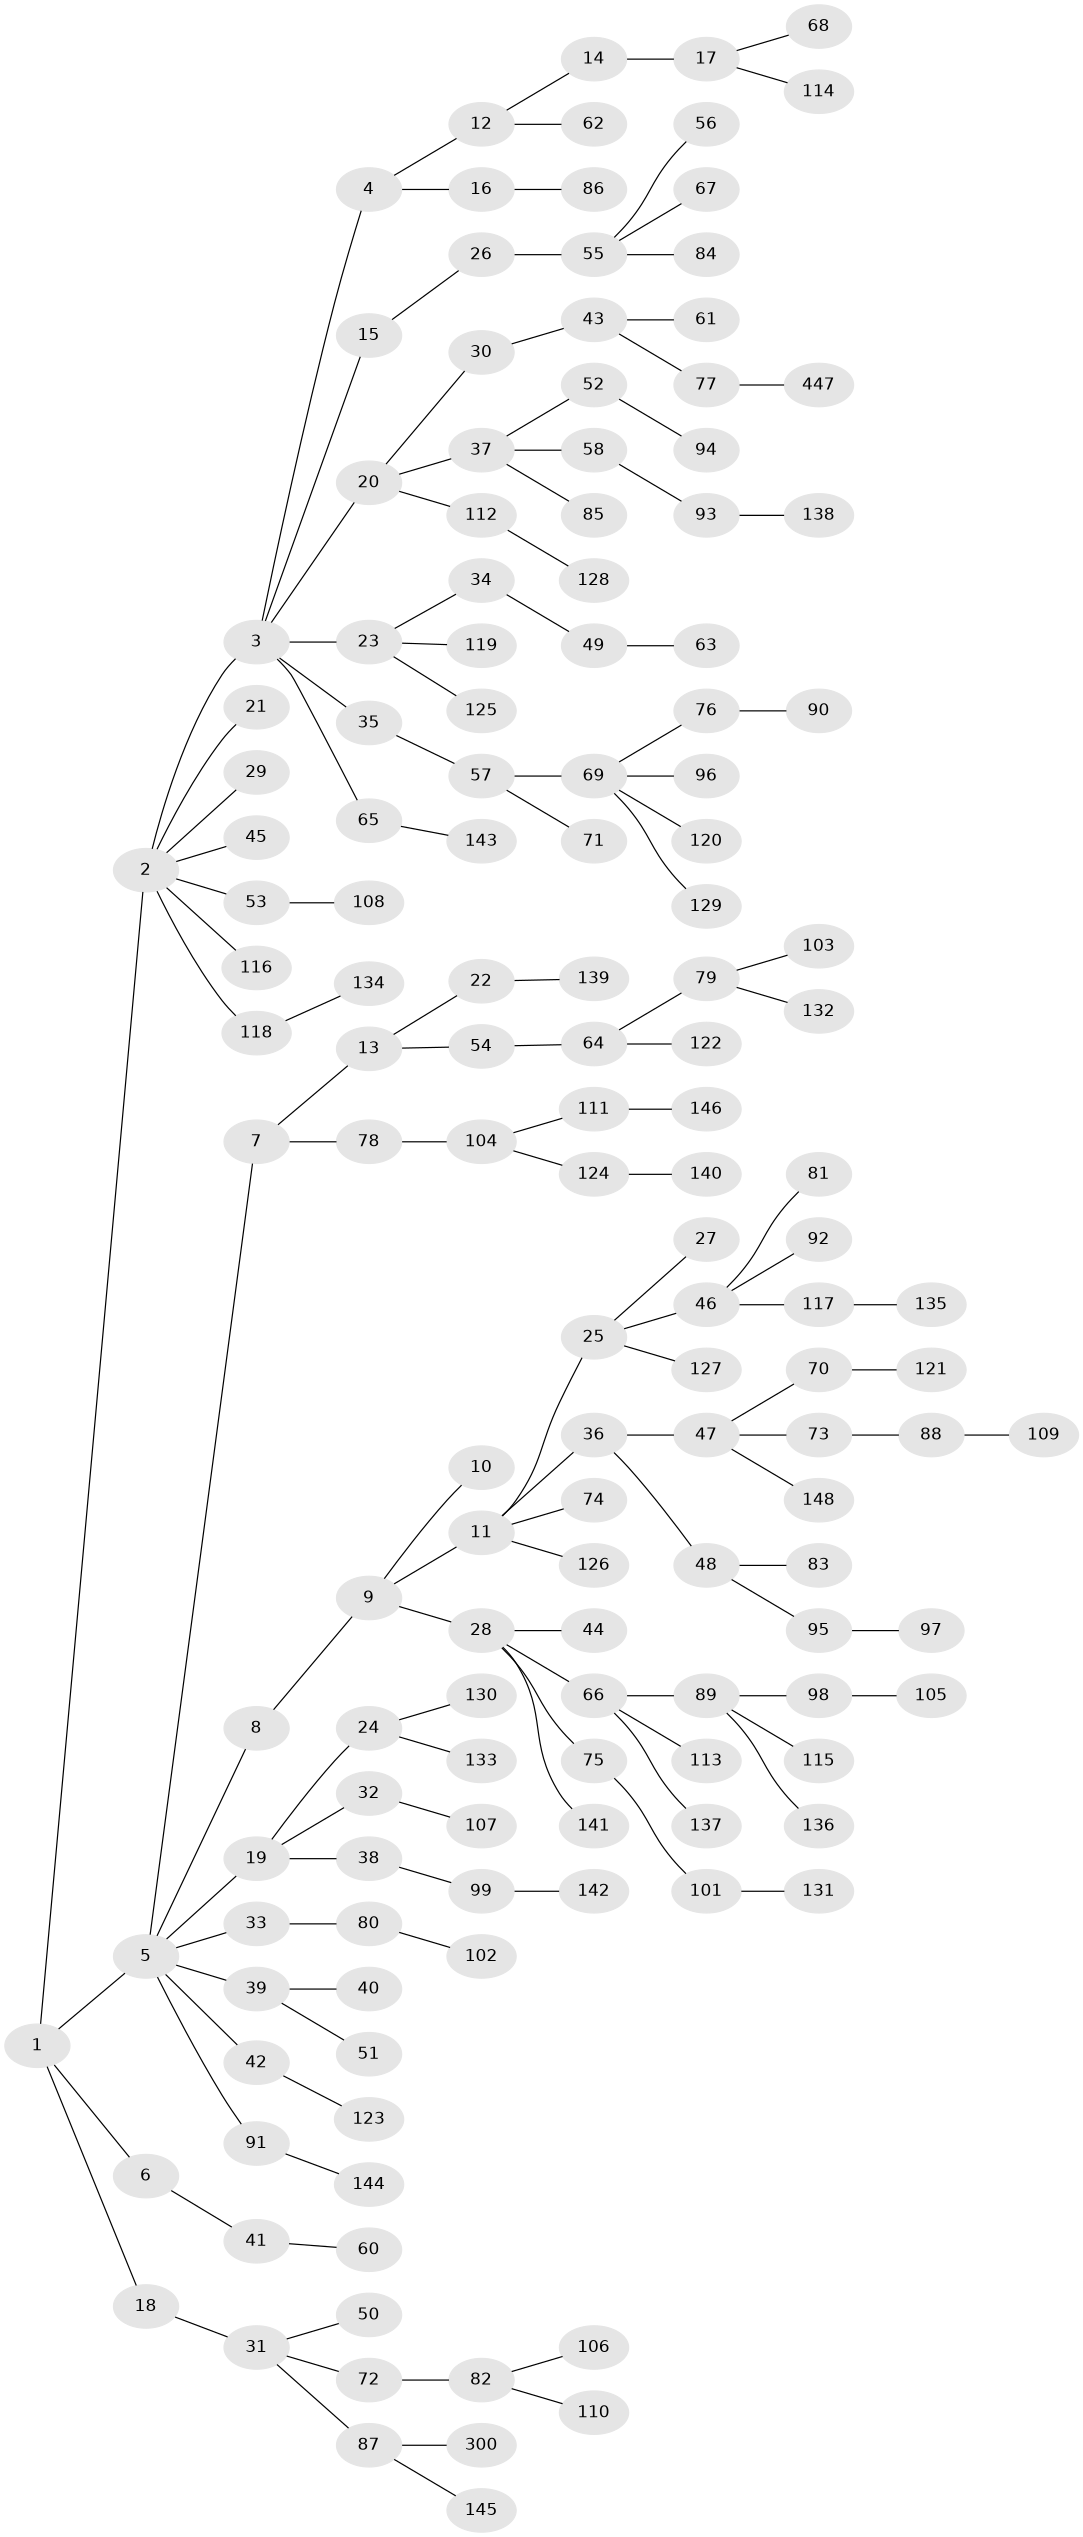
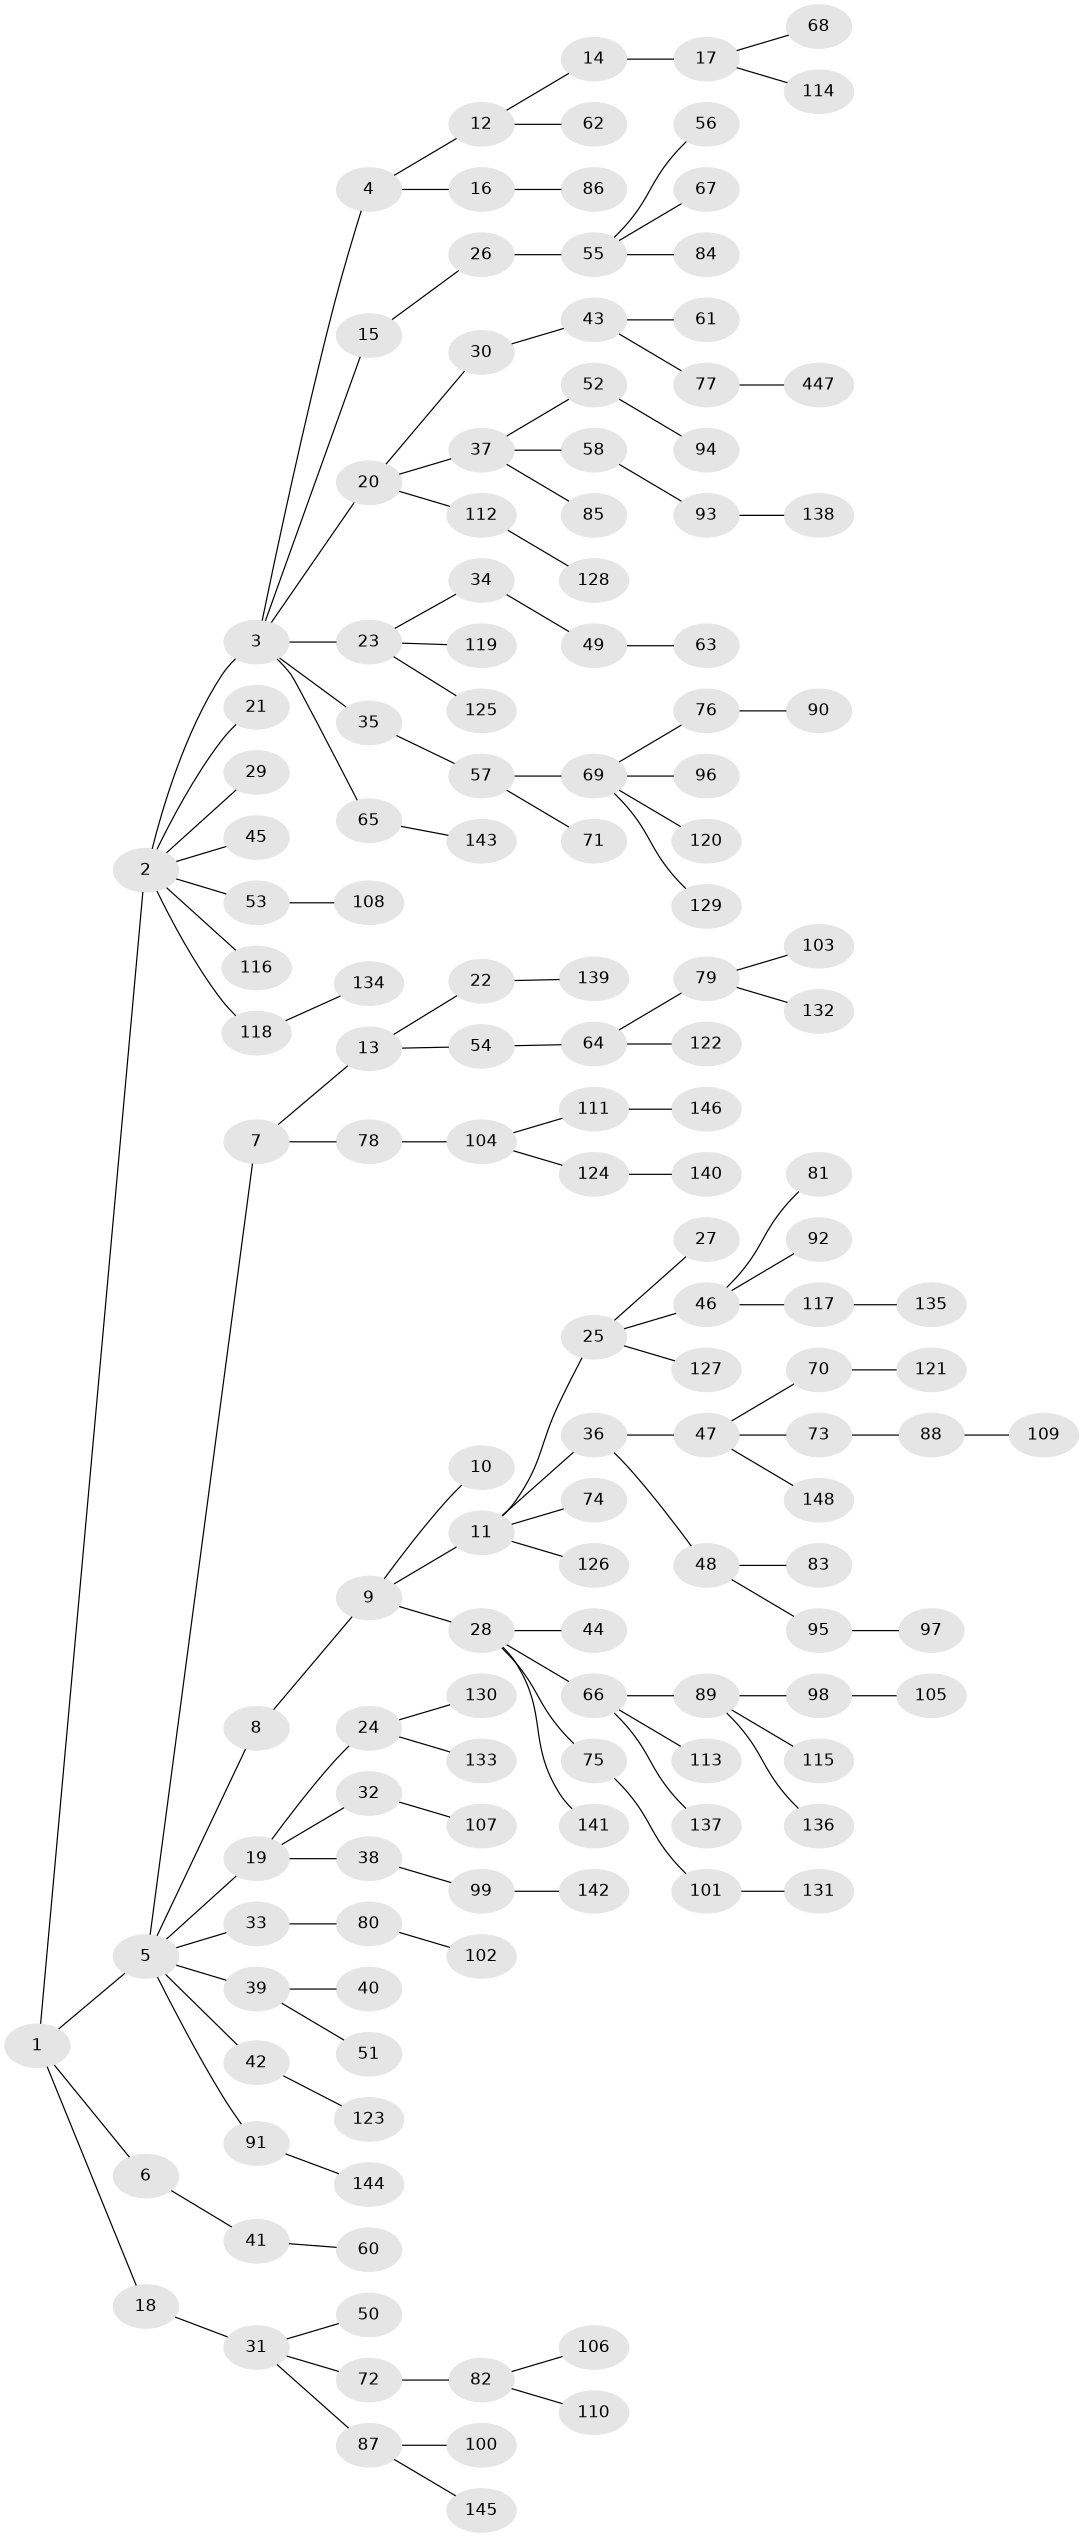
node "300": label "300" -> "100"
